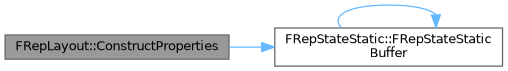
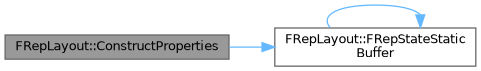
node "FRepStateStatic::FRepStateStatic Buffer": label "FRepStateStatic::FRepStateStatic Buffer" -> "FRepLayout::FRepStateStatic Buffer"
